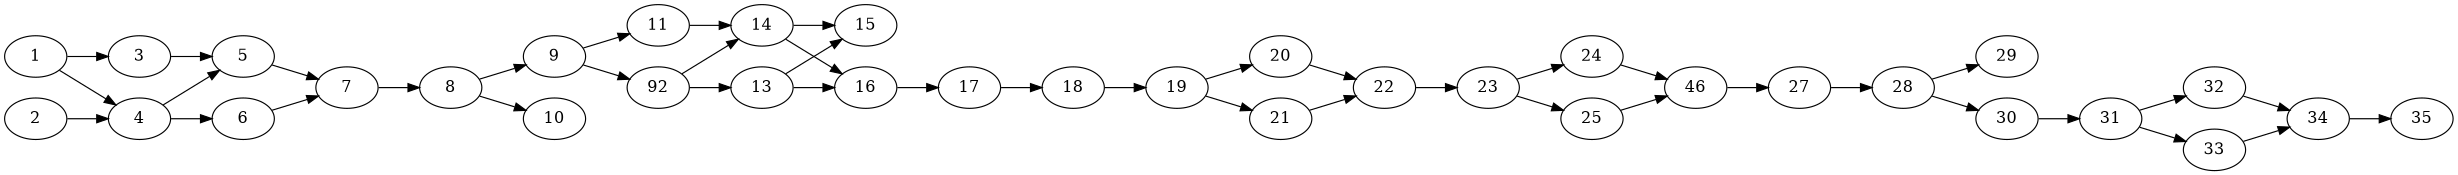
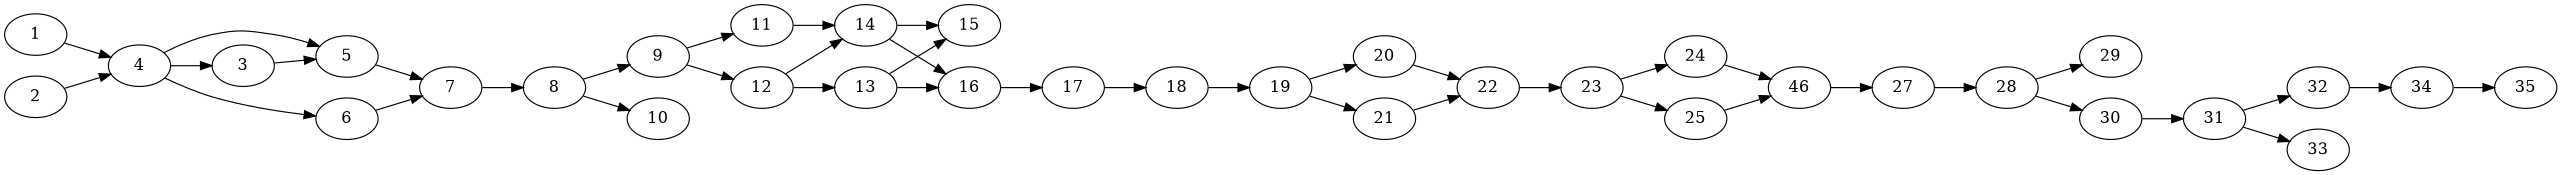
edge "1" -> "3": now "4" -> "3"
node "92": label "92" -> "12"
edge "33" -> "34": removed
